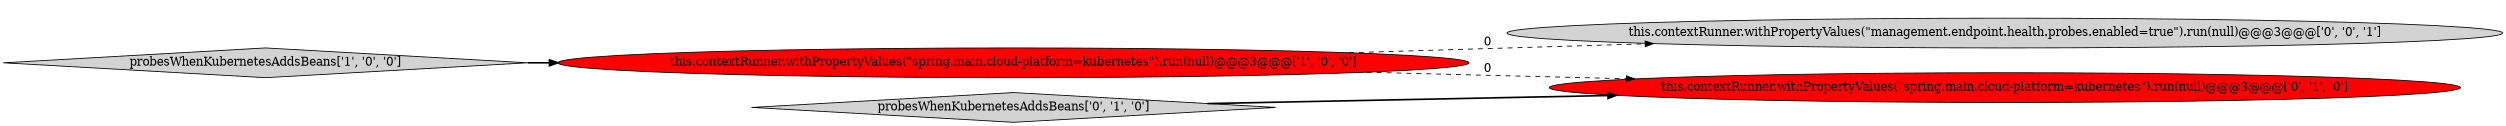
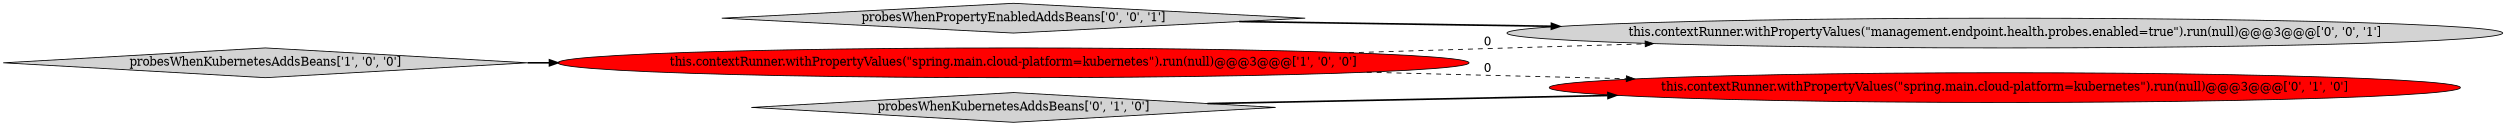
node "probesWhenPropertyEnabledAddsBeans['0', '0', '1']": added
